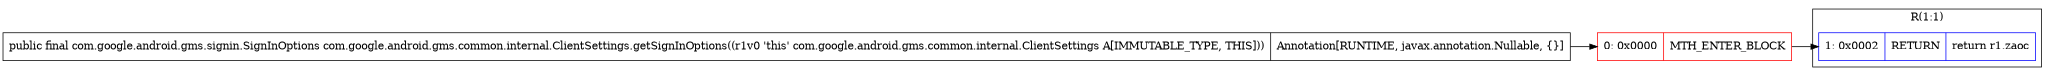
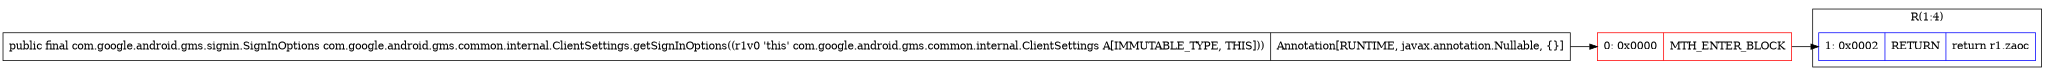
cluster "R(1:1)": label "R(1:1)" -> "R(1:4)"
